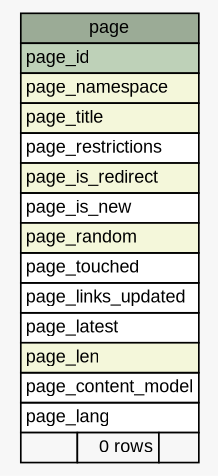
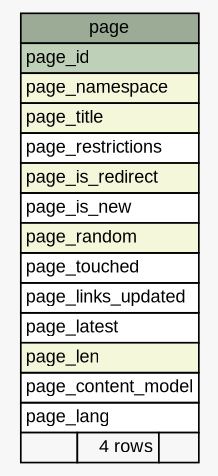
node "page": text "0 rows" -> "4 rows"
